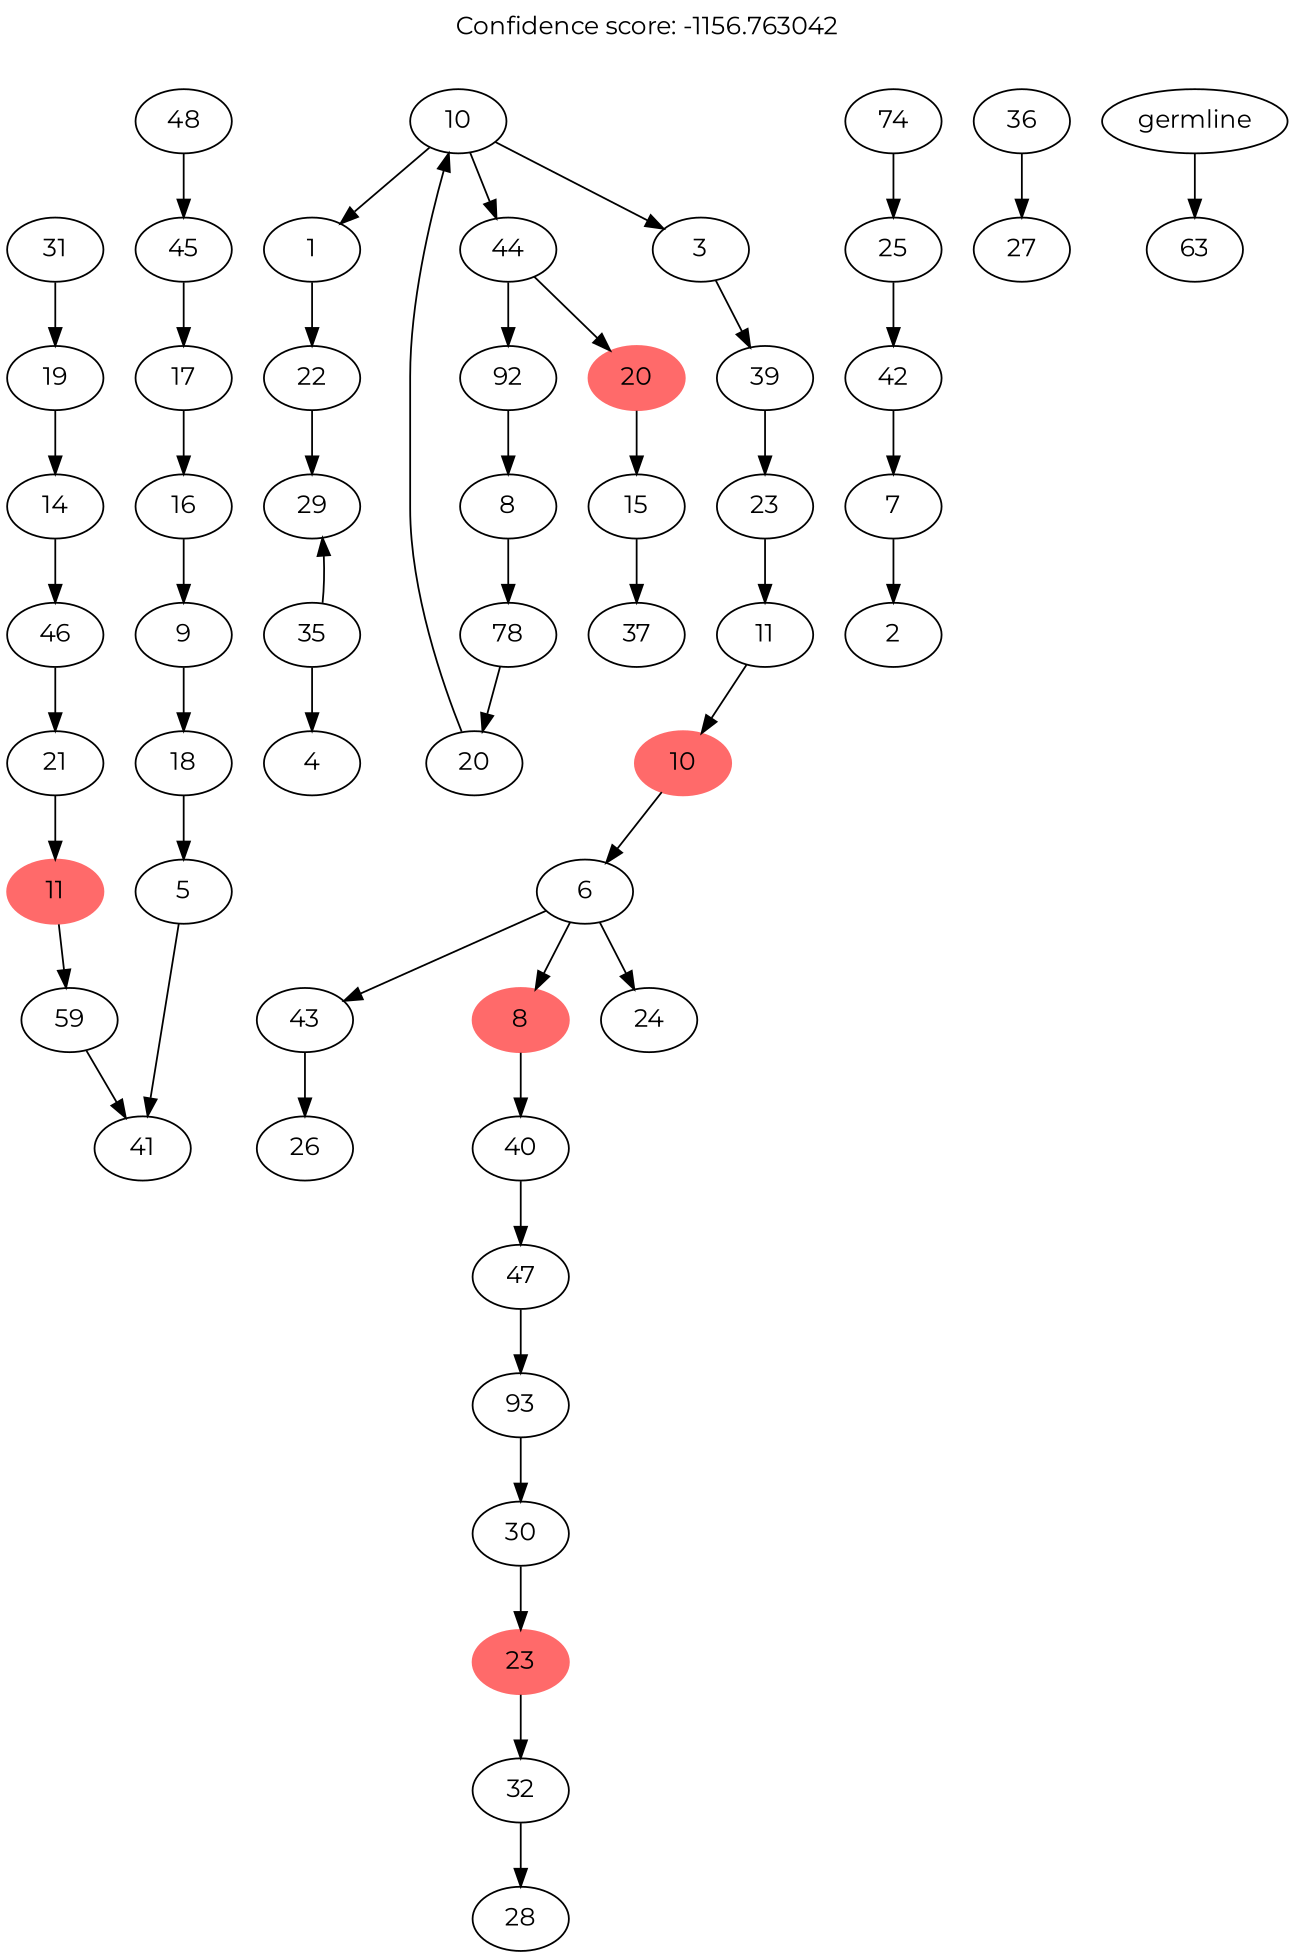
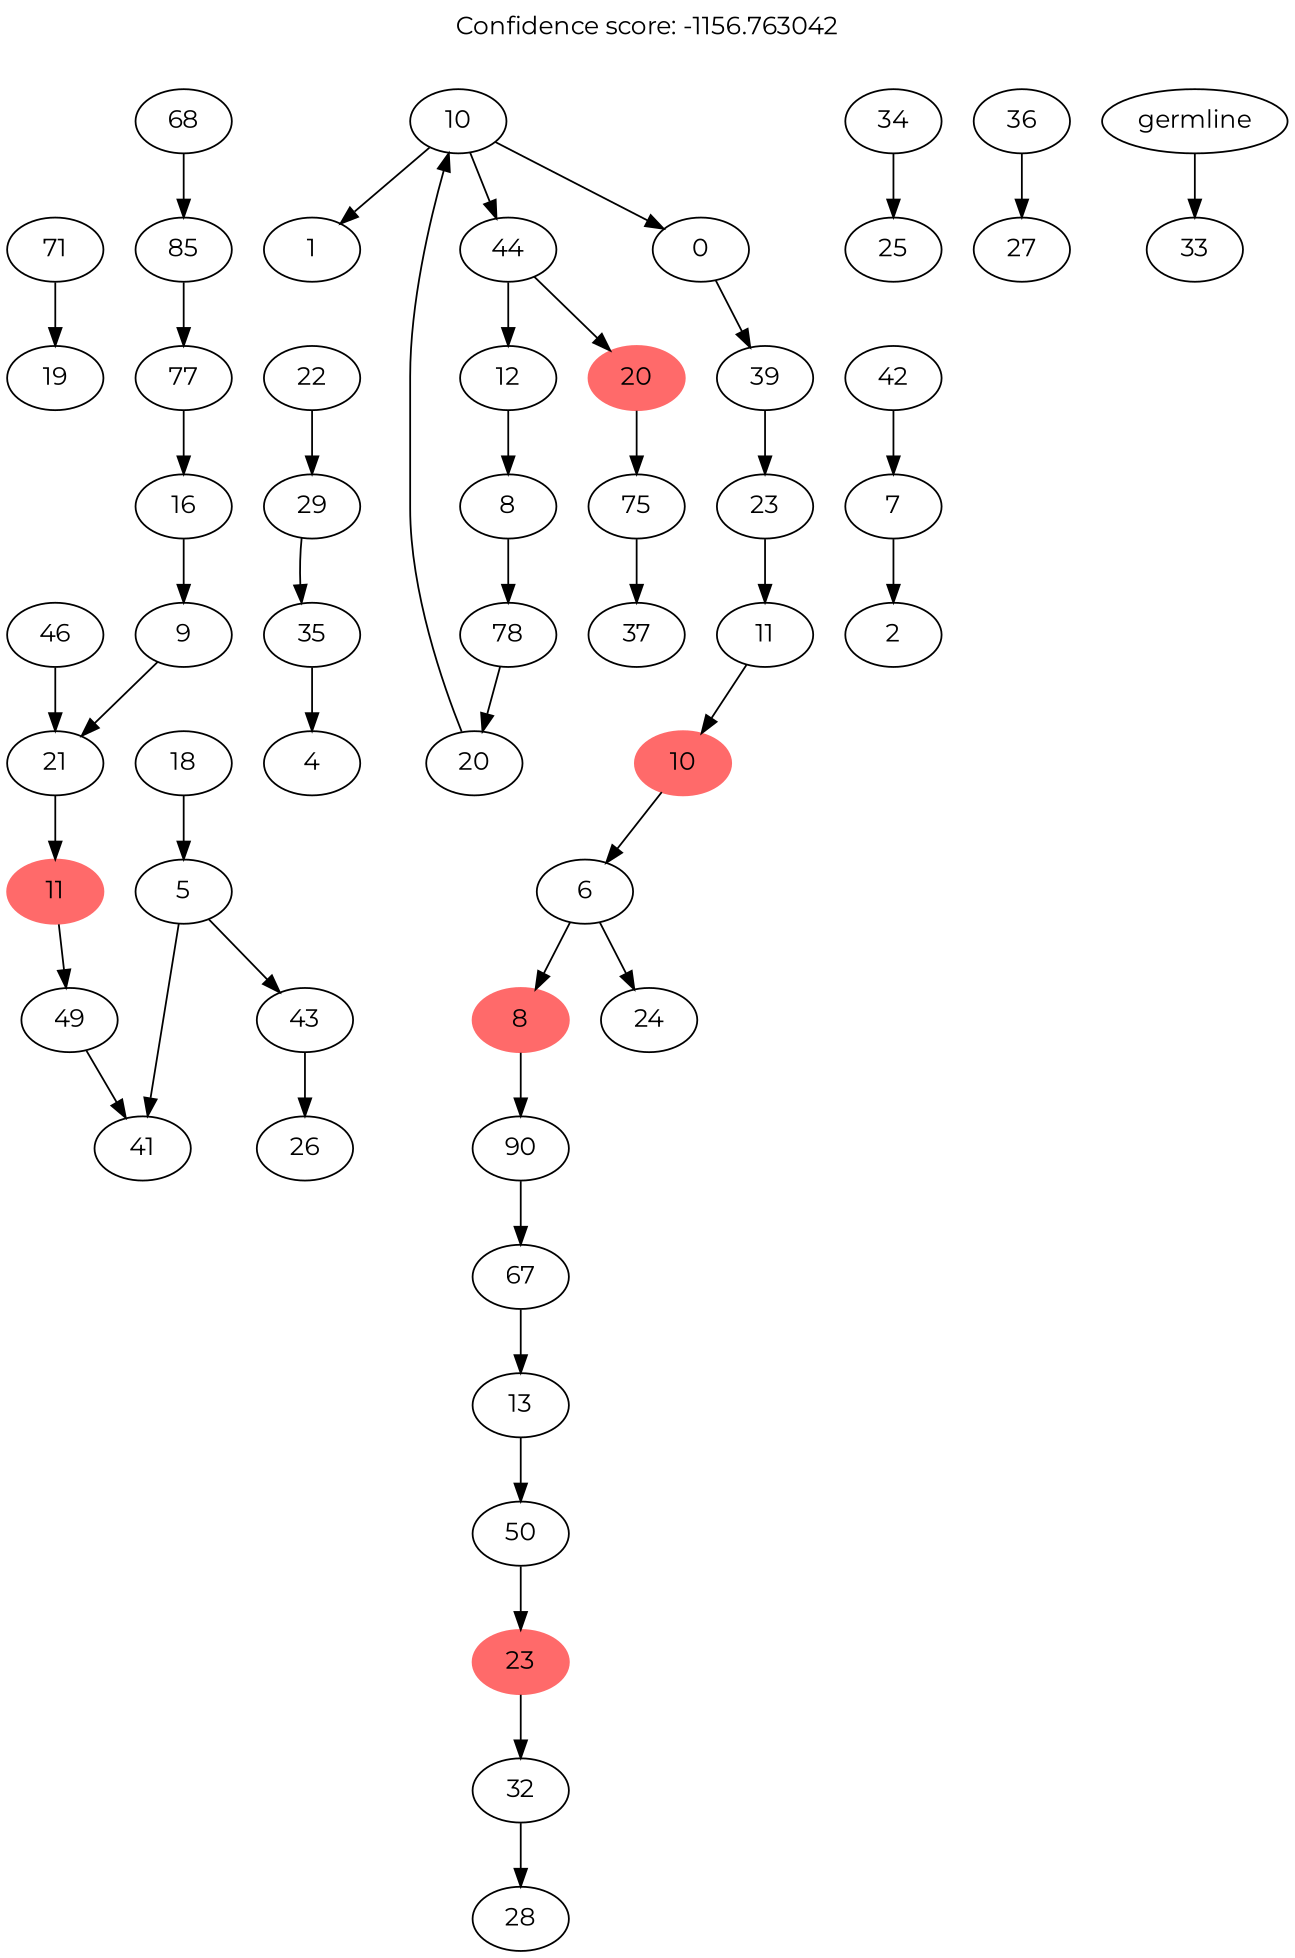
node "48": label "48" -> "68"
node "74": label "74" -> "34"
node "31": label "31" -> "71"
node "45": label "45" -> "85"
node "3": label "3" -> "0"
node "63": label "63" -> "33"
edge "1" -> "22": removed
edge "25" -> "42": removed
node "17": label "17" -> "77"
node "92": label "92" -> "12"
node "14": removed
node "15": label "15" -> "75"
edge "35" -> "29": reversed
edge "9" -> "18": now "9" -> "21"
edge "6" -> "43": now "5" -> "43"
node "59": label "59" -> "49"
node "40": label "40" -> "90"
node "47": label "47" -> "67"
node "93": label "93" -> "13"
node "30": label "30" -> "50"
